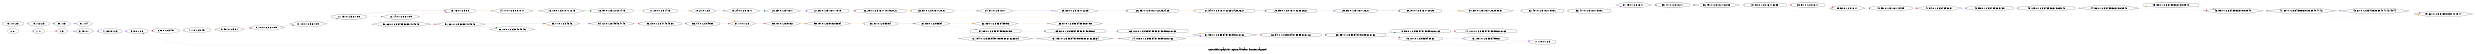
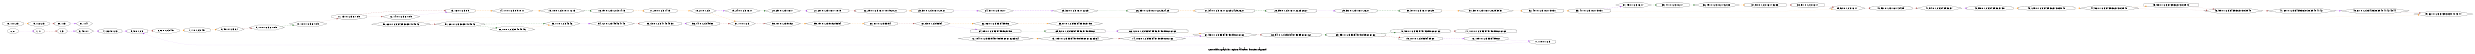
node "70, 98: 0 1 2 3 53 54 57 58 59 60 61 62": label "70, 98: 0 1 2 3 53 54 57 58 59 60 61 62" -> "70, 98: 0 1 2 3 53 54 57 53 59 60 61 62"
